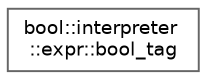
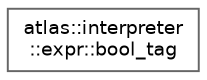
node "bool::interpreter ::expr::bool_tag": label "bool::interpreter ::expr::bool_tag" -> "atlas::interpreter ::expr::bool_tag"
